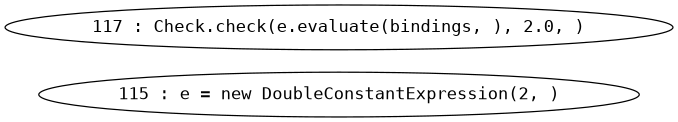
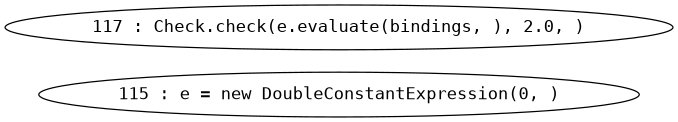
node "115 : e = new DoubleConstantExpression(2, )": label "115 : e = new DoubleConstantExpression(2, )" -> "115 : e = new DoubleConstantExpression(0, )"
